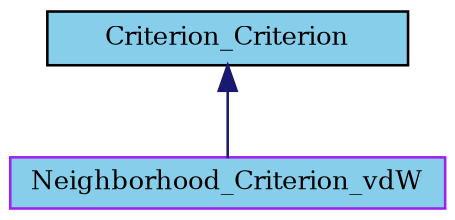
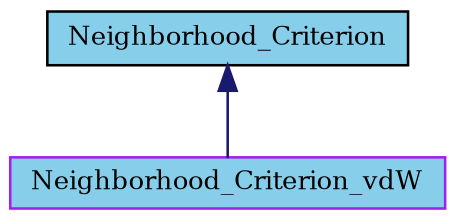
node "Criterion_Criterion": label "Criterion_Criterion" -> "Neighborhood_Criterion"
